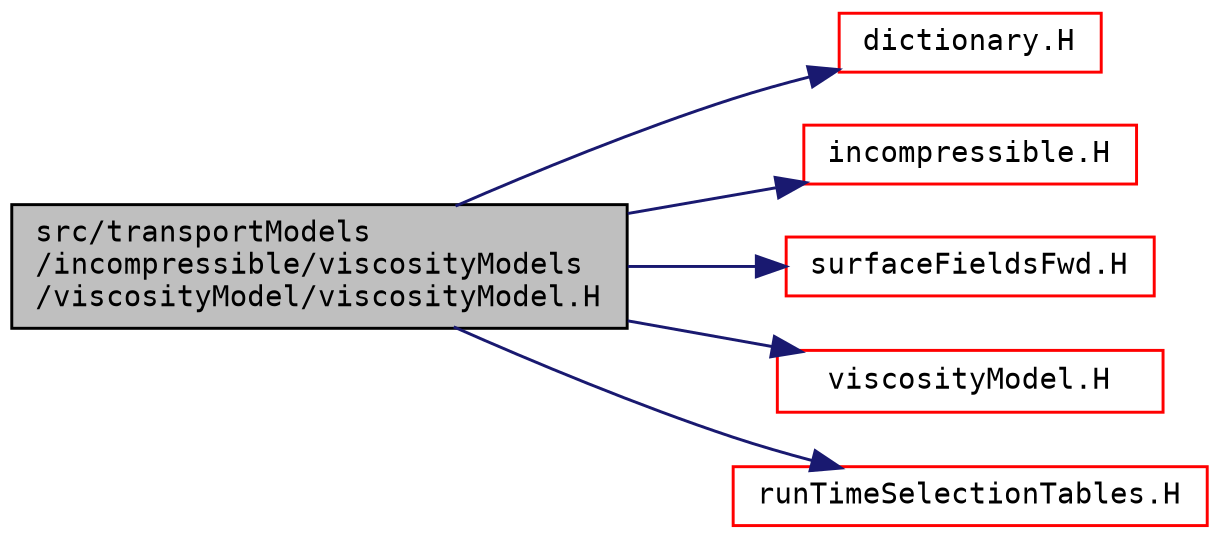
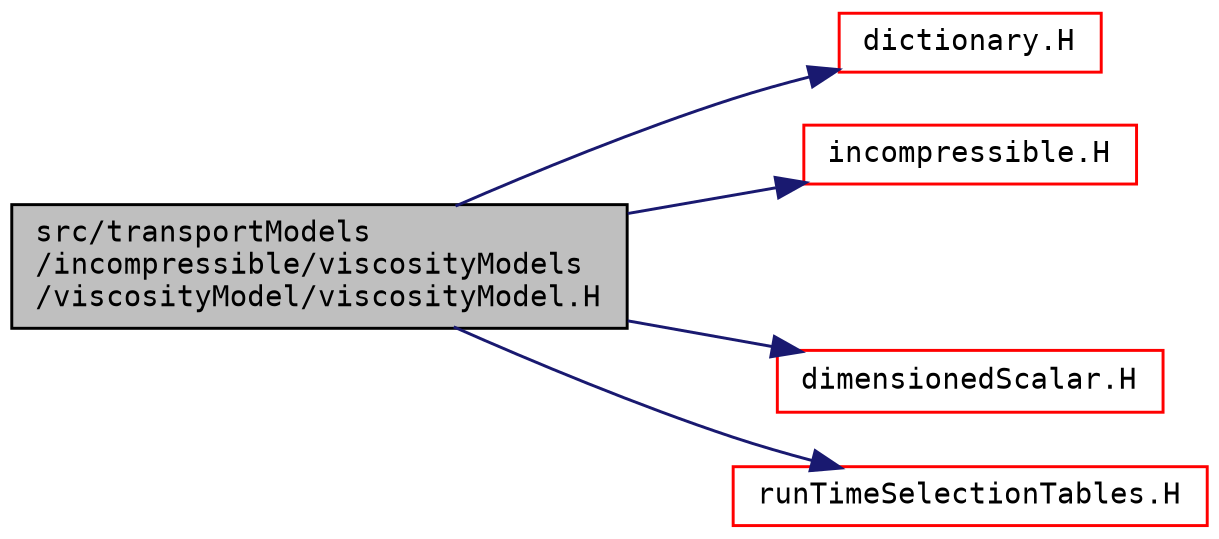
node "surfaceFieldsFwd.H": removed
node "viscosityModel.H": label "viscosityModel.H" -> "dimensionedScalar.H"
